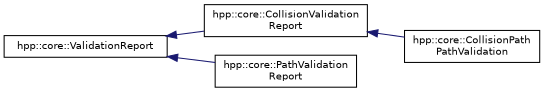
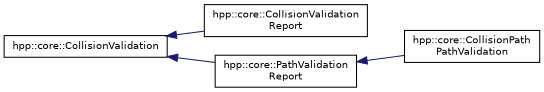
edge "hpp::core::CollisionPath PathValidation" -> "hpp::core::CollisionValidation Report": now "hpp::core::CollisionPath PathValidation" -> "hpp::core::PathValidation Report"
node "hpp::core::ValidationReport": label "hpp::core::ValidationReport" -> "hpp::core::CollisionValidation"
